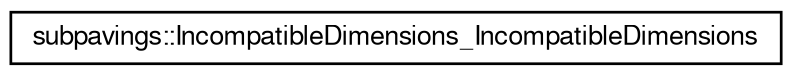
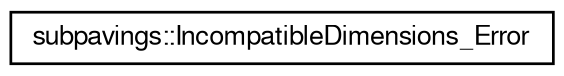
node "subpavings::IncompatibleDimensions_IncompatibleDimensions": label "subpavings::IncompatibleDimensions_IncompatibleDimensions" -> "subpavings::IncompatibleDimensions_Error"
